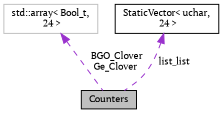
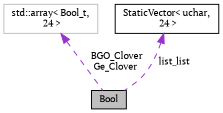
node "Counters": label "Counters" -> "Bool"
